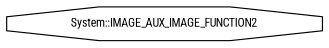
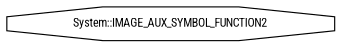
node "System::IMAGE_AUX_IMAGE_FUNCTION2": label "System::IMAGE_AUX_IMAGE_FUNCTION2" -> "System::IMAGE_AUX_SYMBOL_FUNCTION2"
